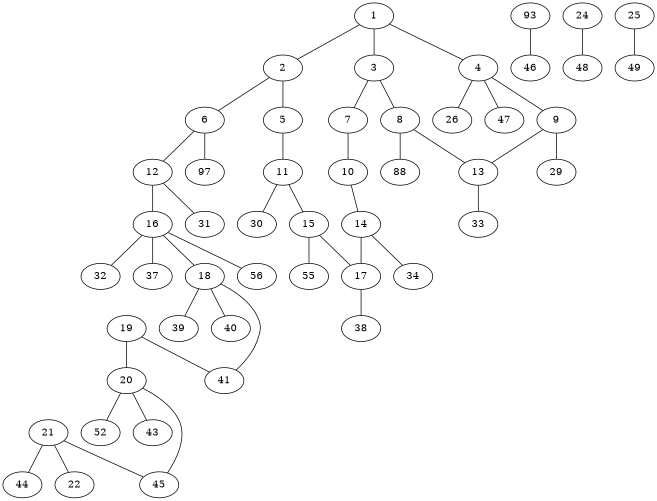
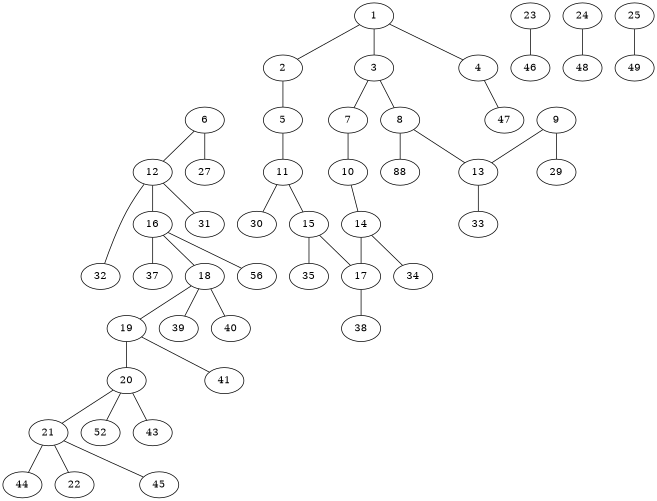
node "93": label "93" -> "23"
edge "2" -- "6": removed
edge "4" -- "9": removed
node "26": removed
node "97": label "97" -> "27"
edge "16" -- "32": now "12" -- "32"
node "55": label "55" -> "35"
edge "18" -- "41": now "18" -- "19"
edge "20" -- "45": now "20" -- "21"
